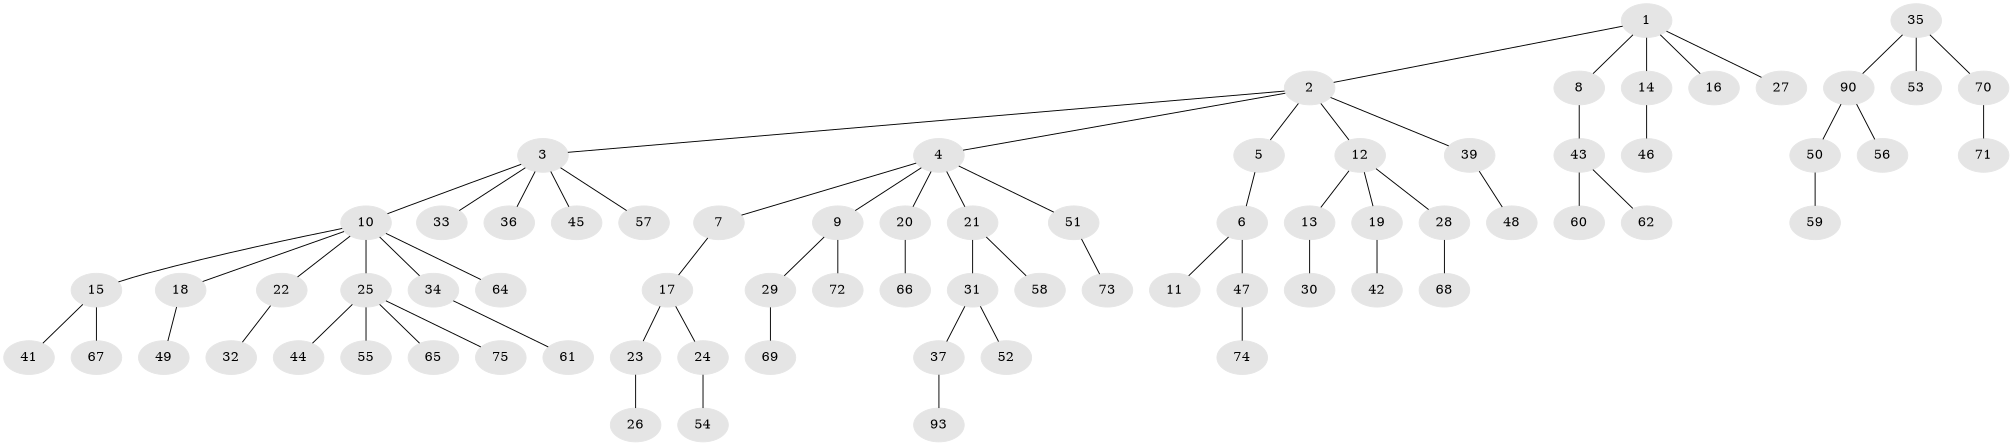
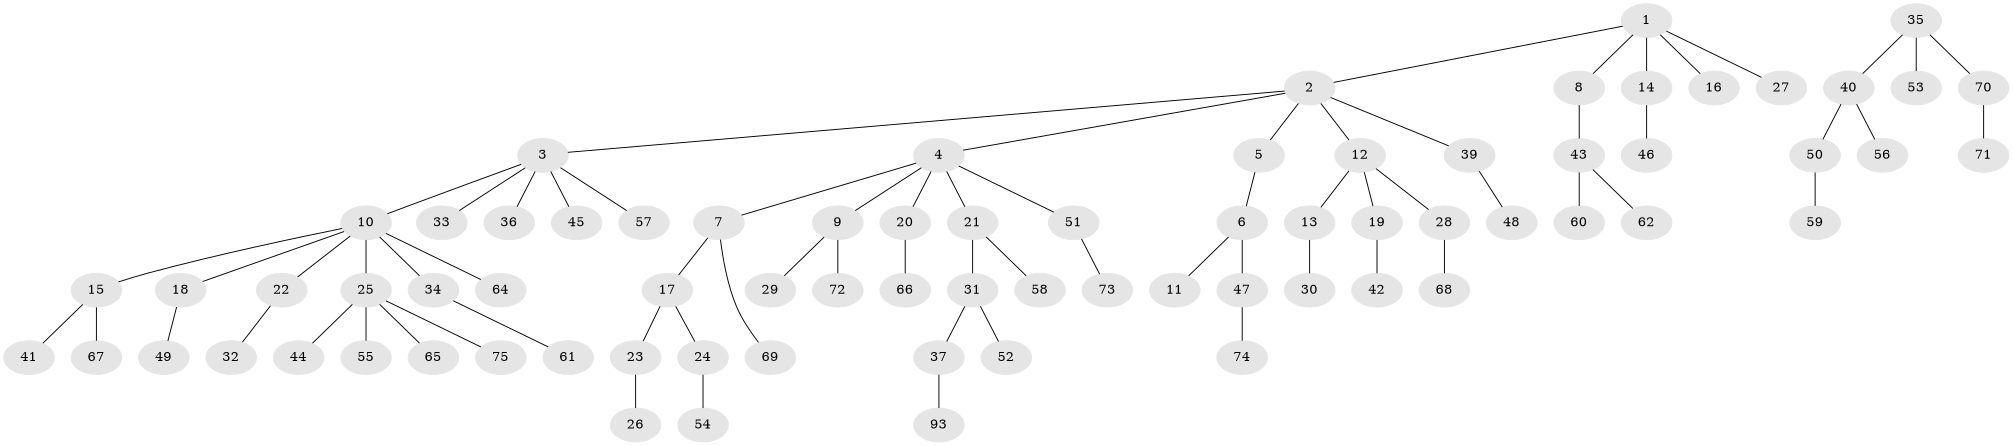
node "90": label "90" -> "40"
edge "29" -- "69": now "7" -- "69"
